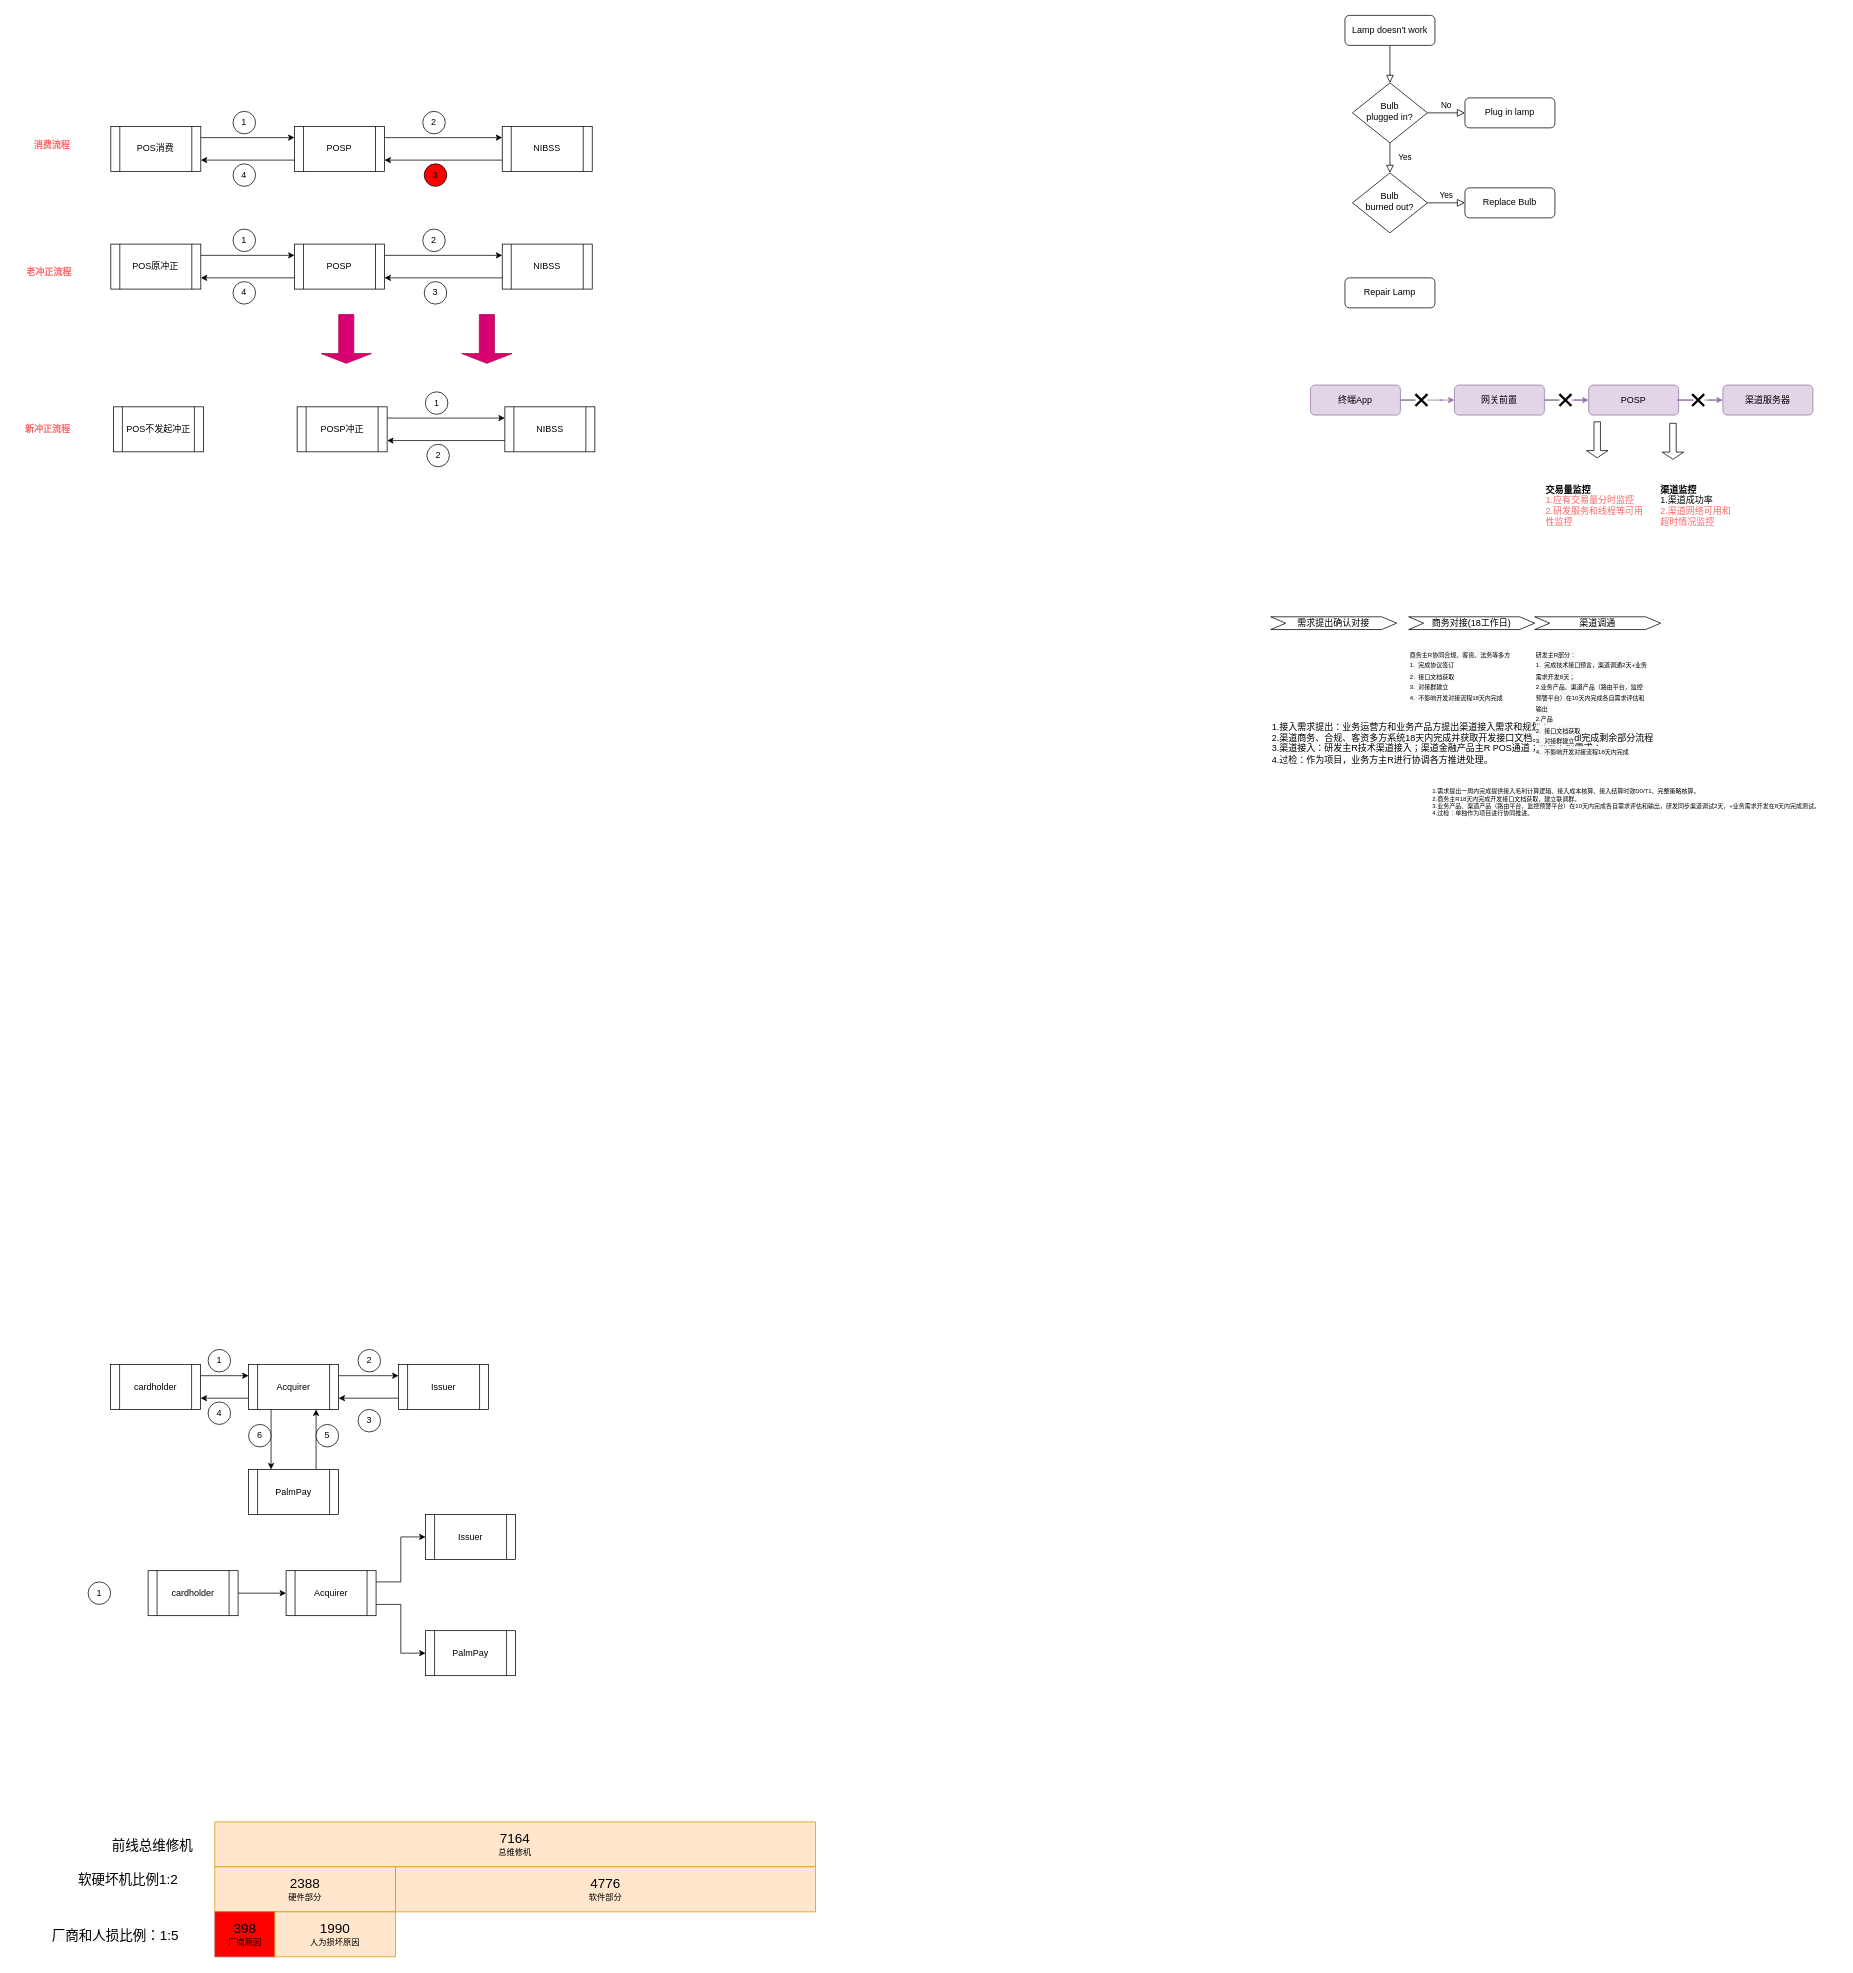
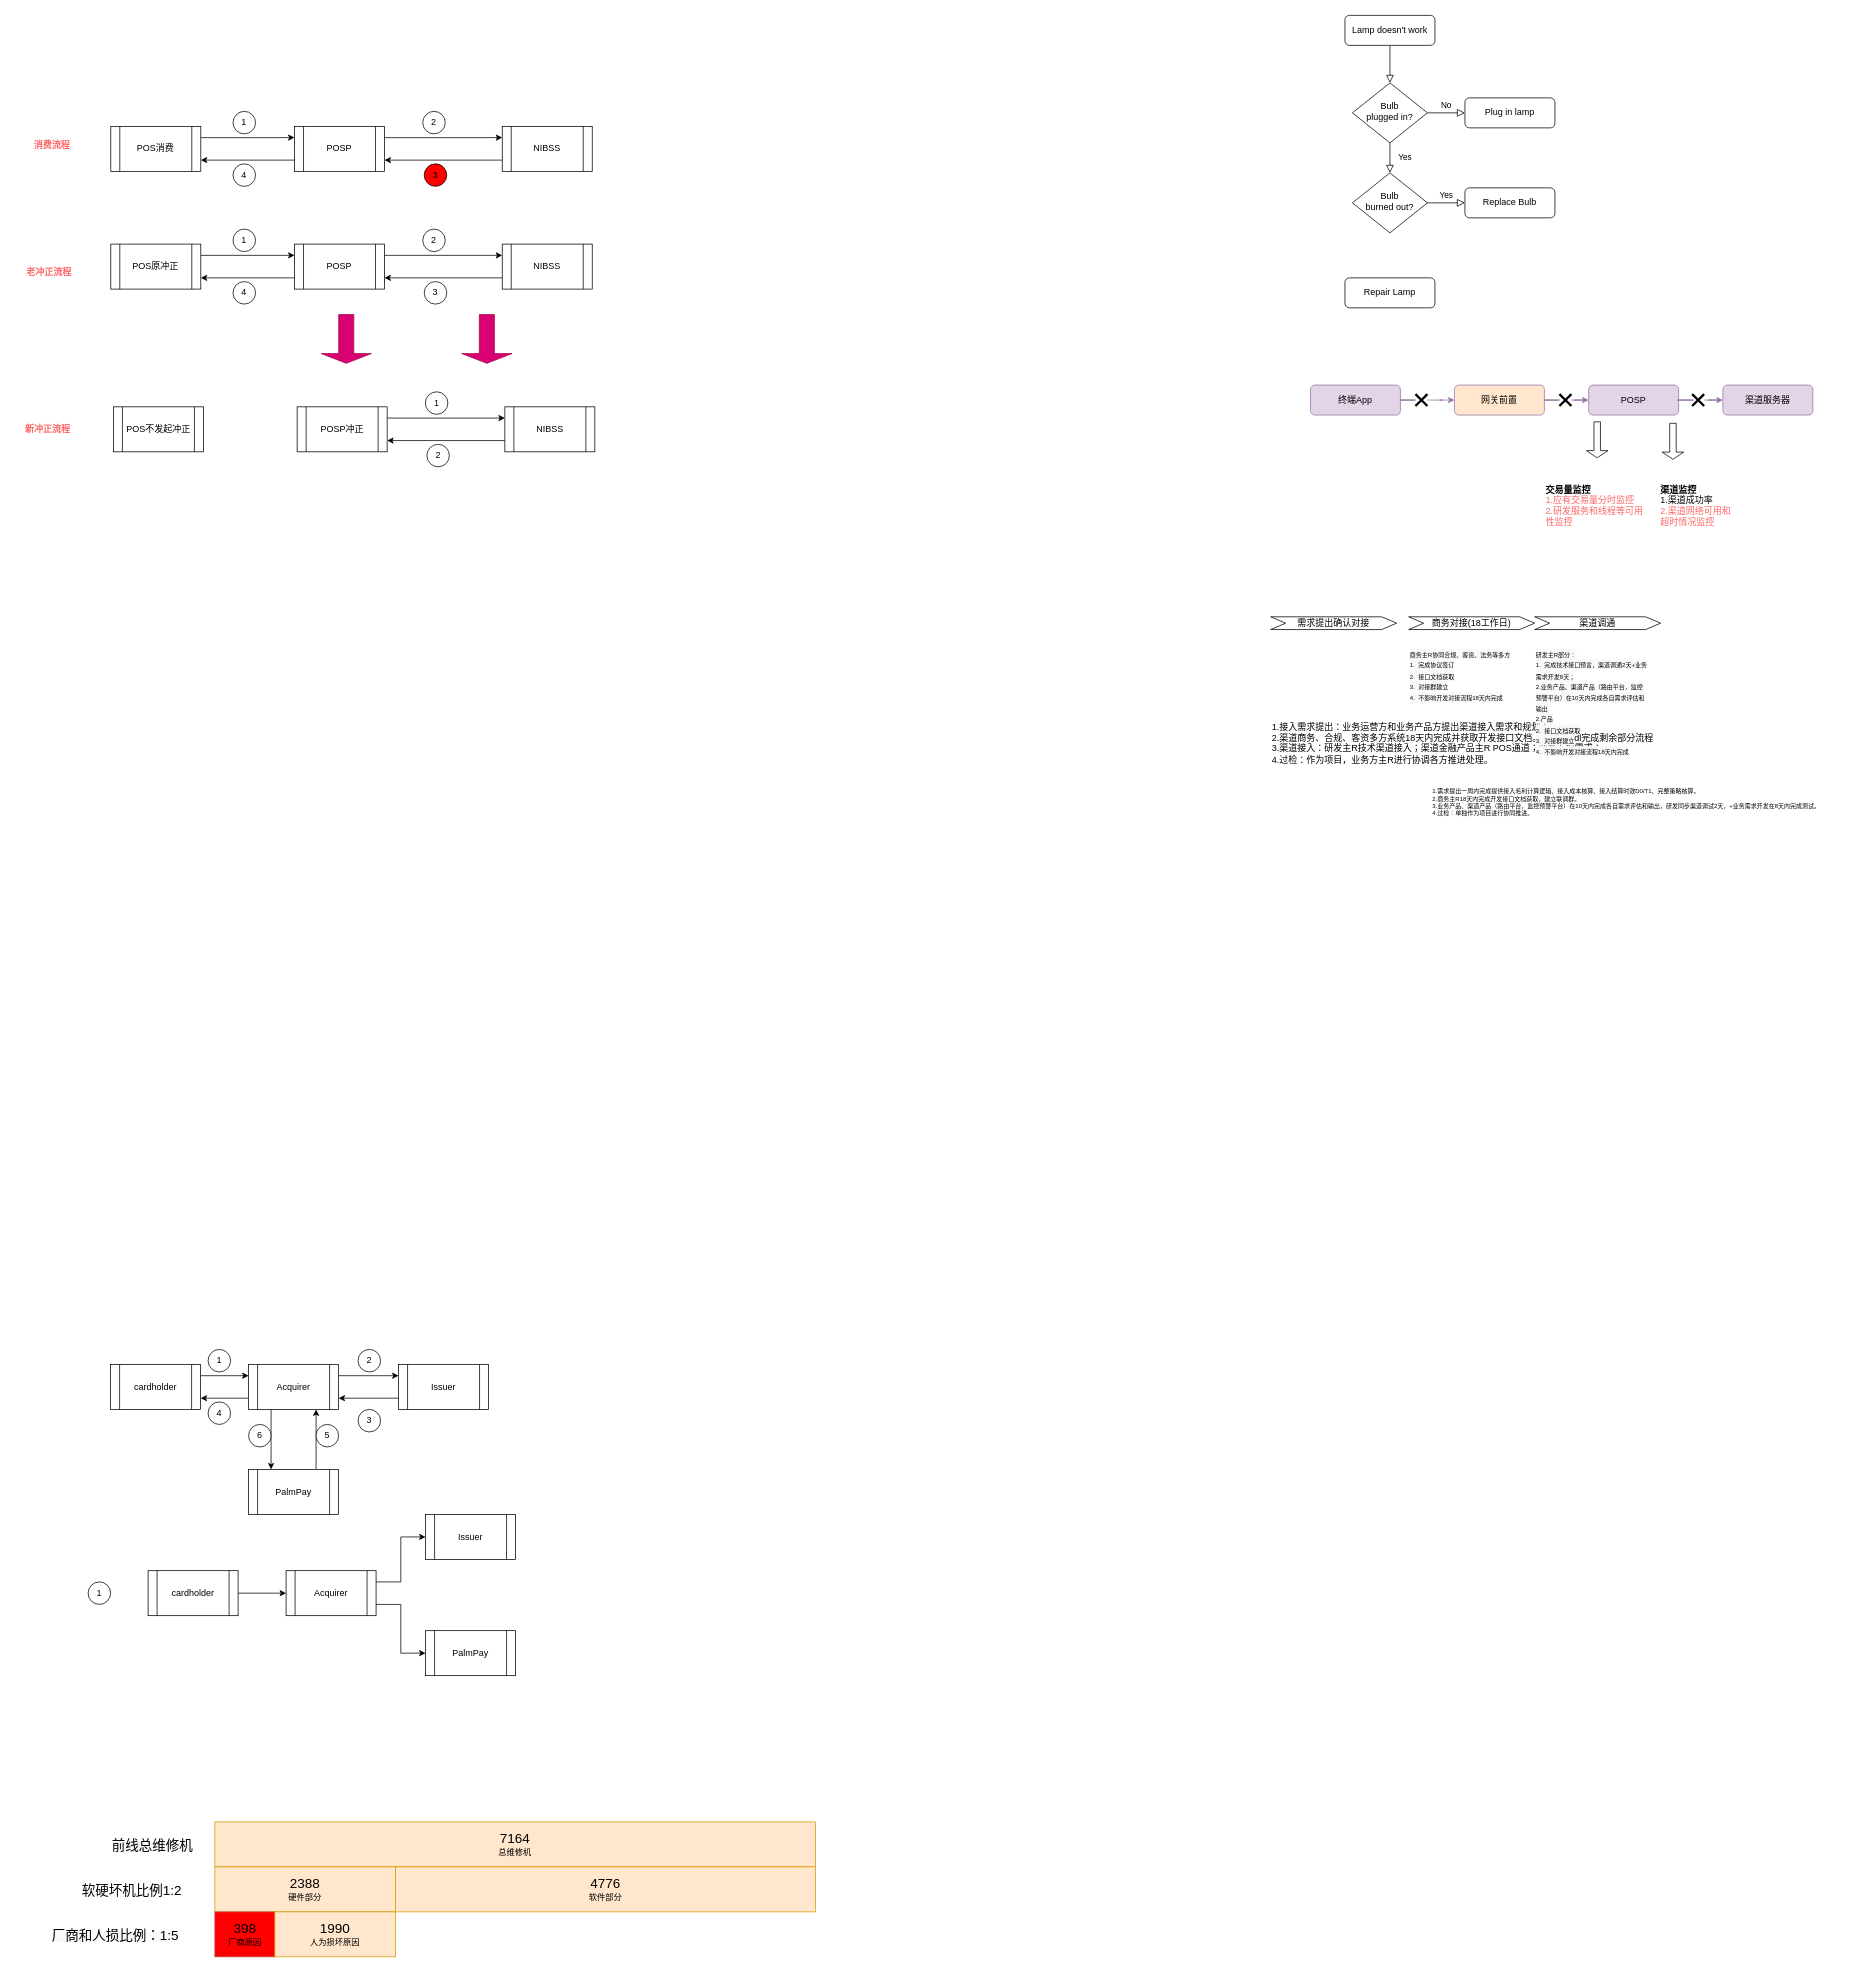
node "网关前置": fillcolor #e1d5e7 -> #ffe6cc
node "软硬坏机比例1:2": moved (133, 1878) -> (137, 1890)
